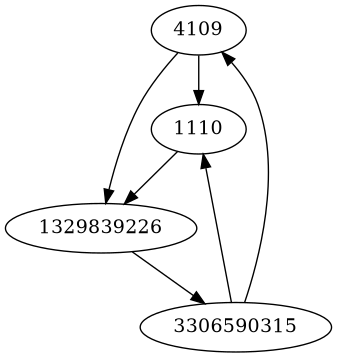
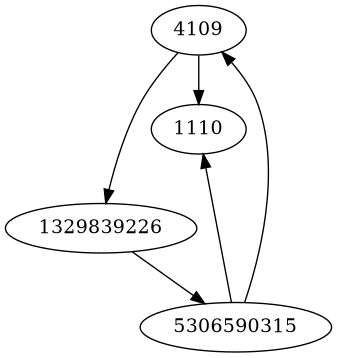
edge "1110" -> "1329839226": removed
node "3306590315": label "3306590315" -> "5306590315"
